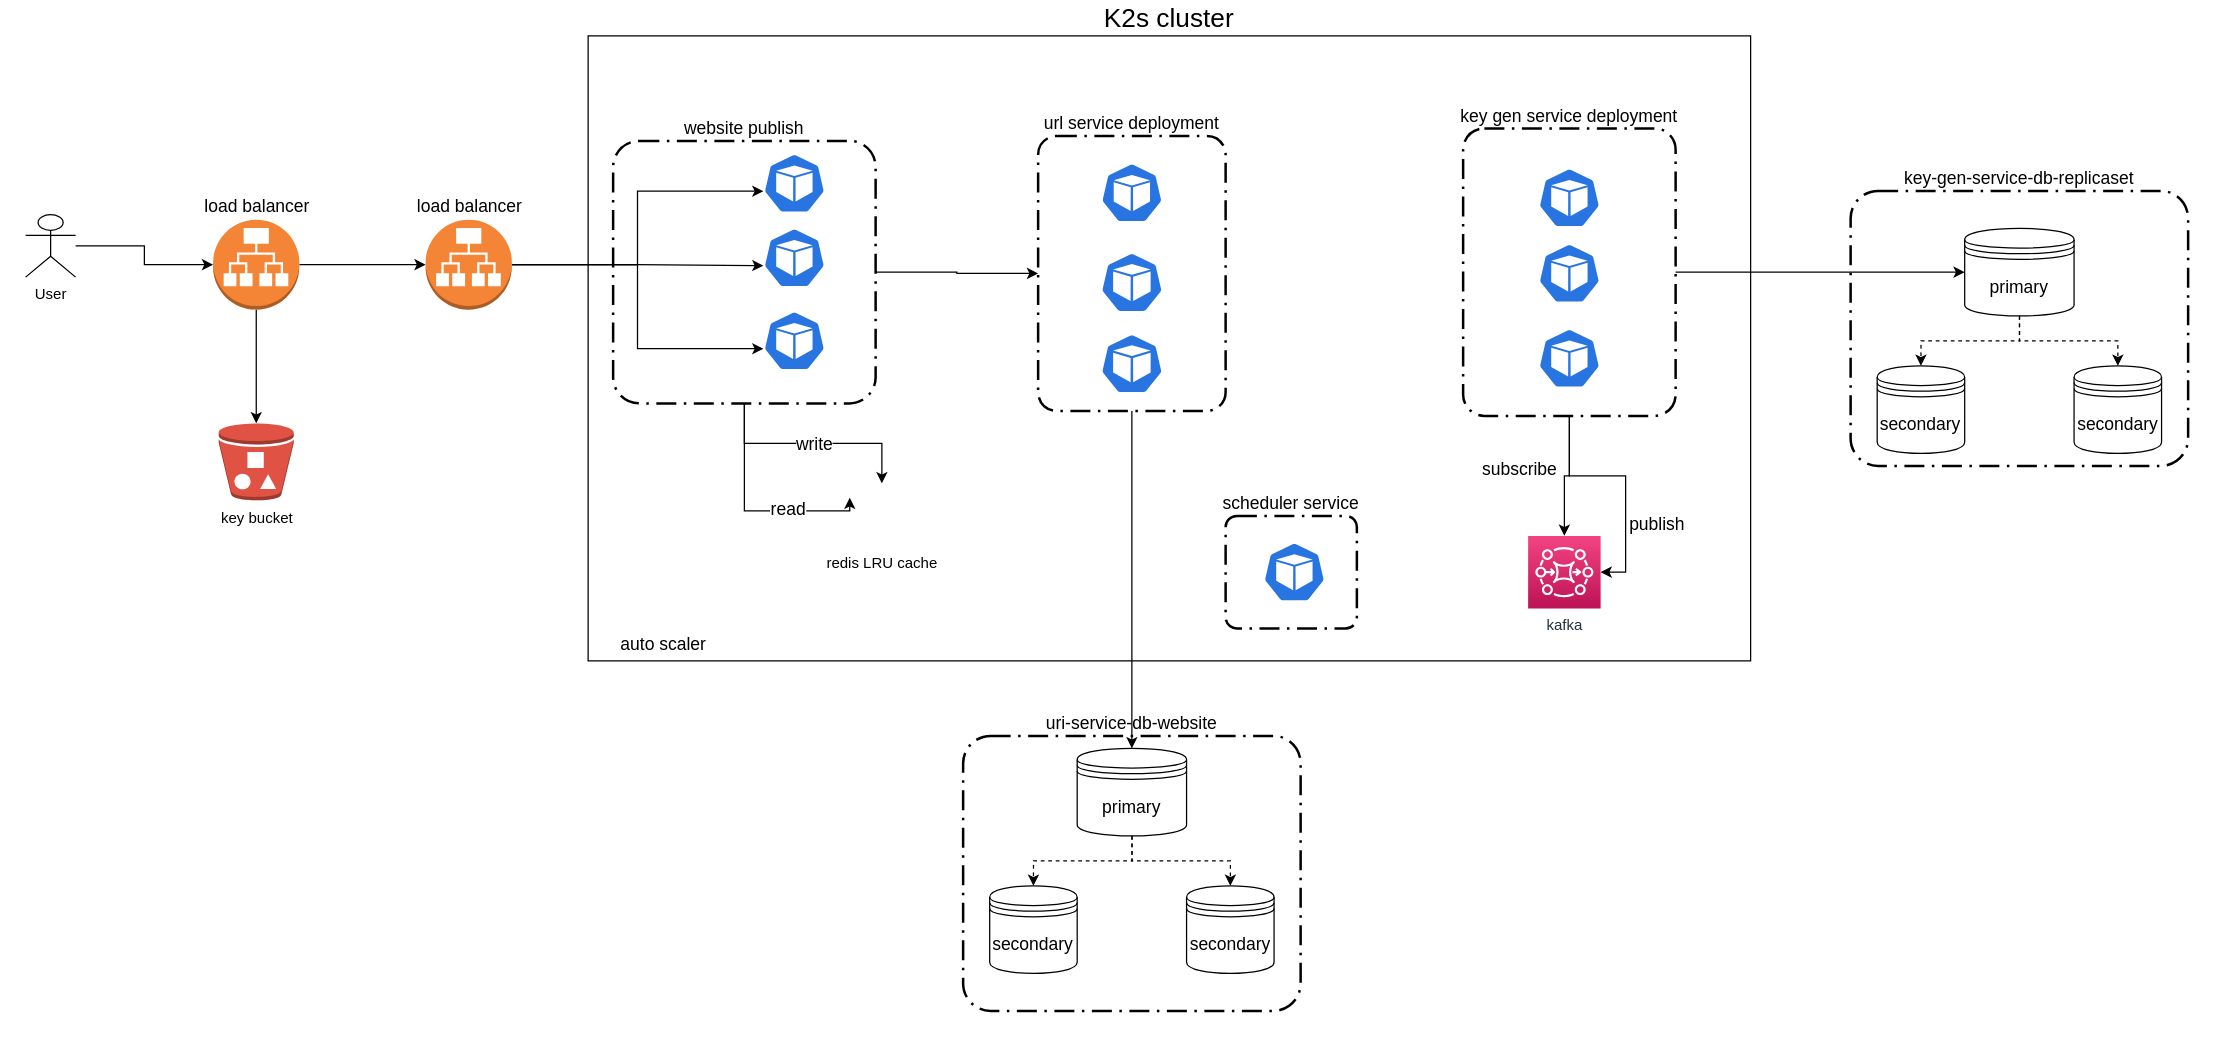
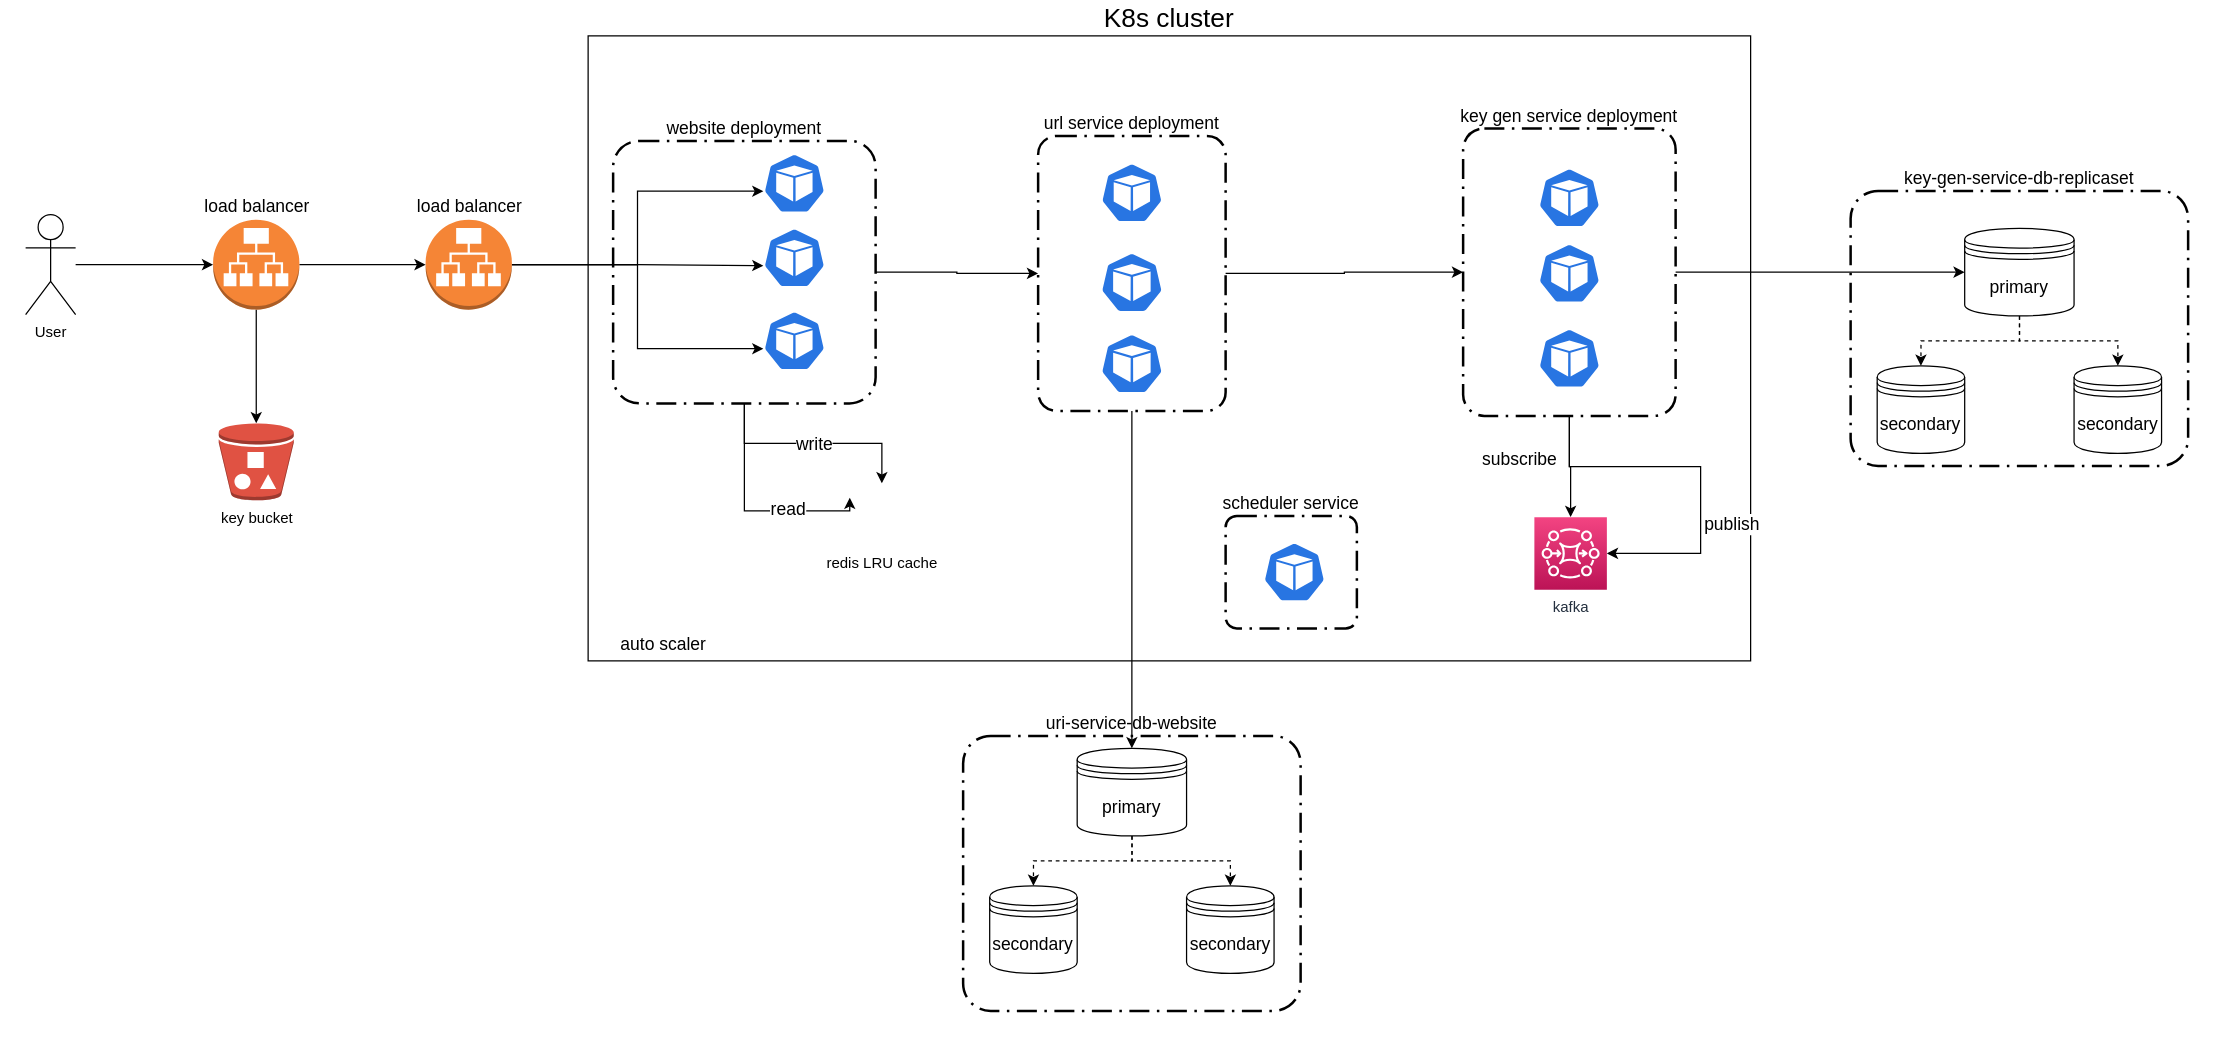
node "K2s cluster": label "K2s cluster" -> "K8s cluster"
node "website publish": label "website publish" -> "website deployment"
node "User": size 50x63 -> 50x100
edge "url service deployment" -> "key gen service deployment": added
node "kafka": moved (1564, 572) -> (1571, 553)
